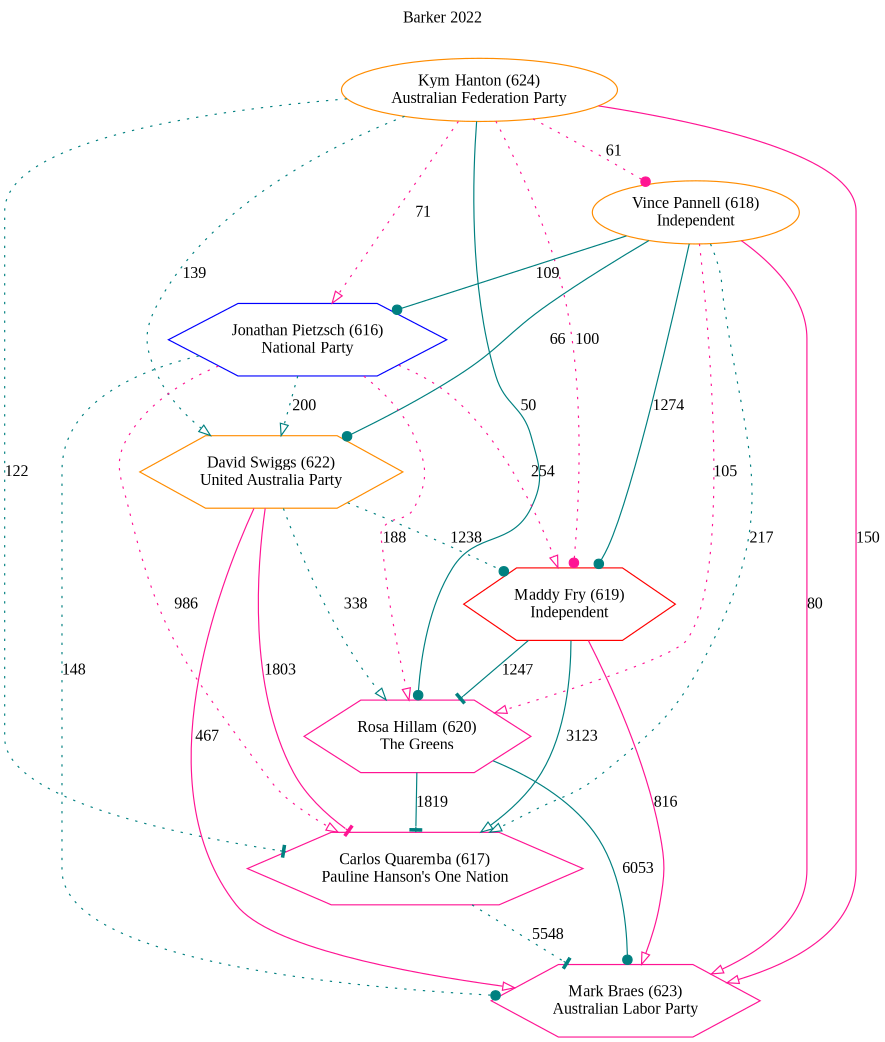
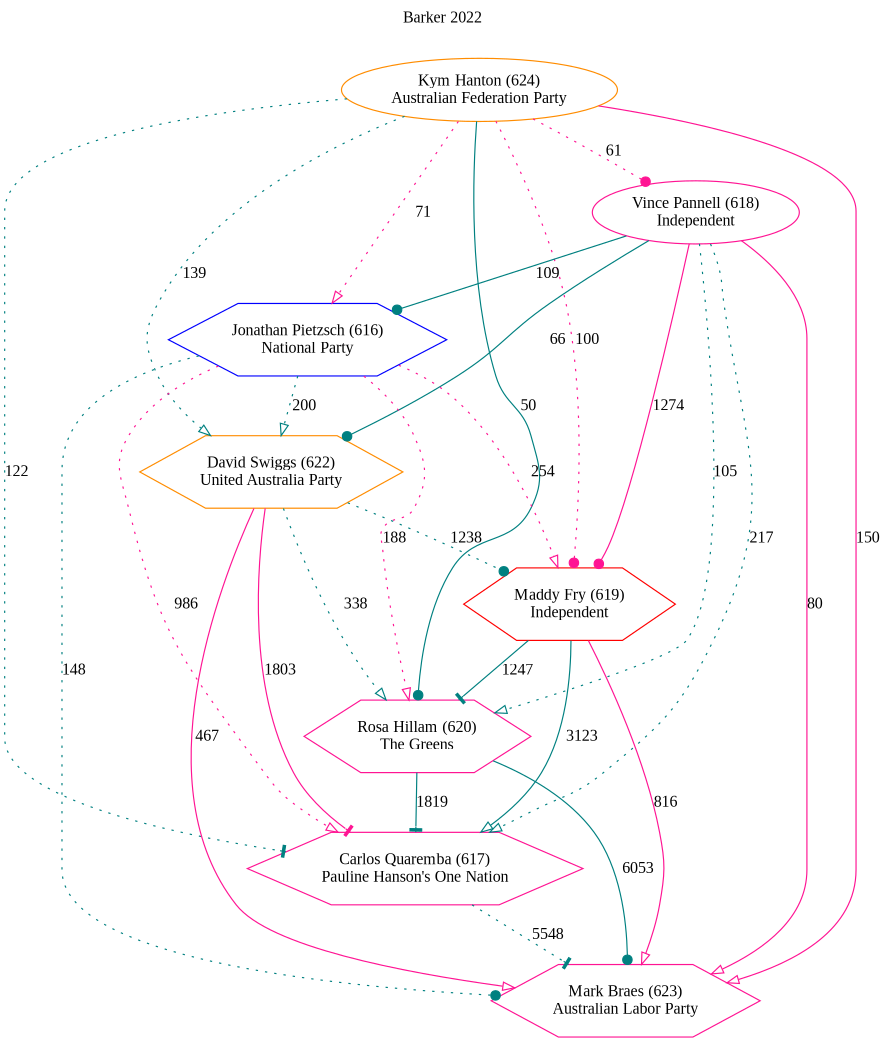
node "Vince Pannell (618) Independent": color darkorange -> deeppink
edge "Vince Pannell (618) Independent" -> "Maddy Fry (619) Independent": color teal -> deeppink
edge "Vince Pannell (618) Independent" -> "Rosa Hillam (620) The Greens": color deeppink -> teal
